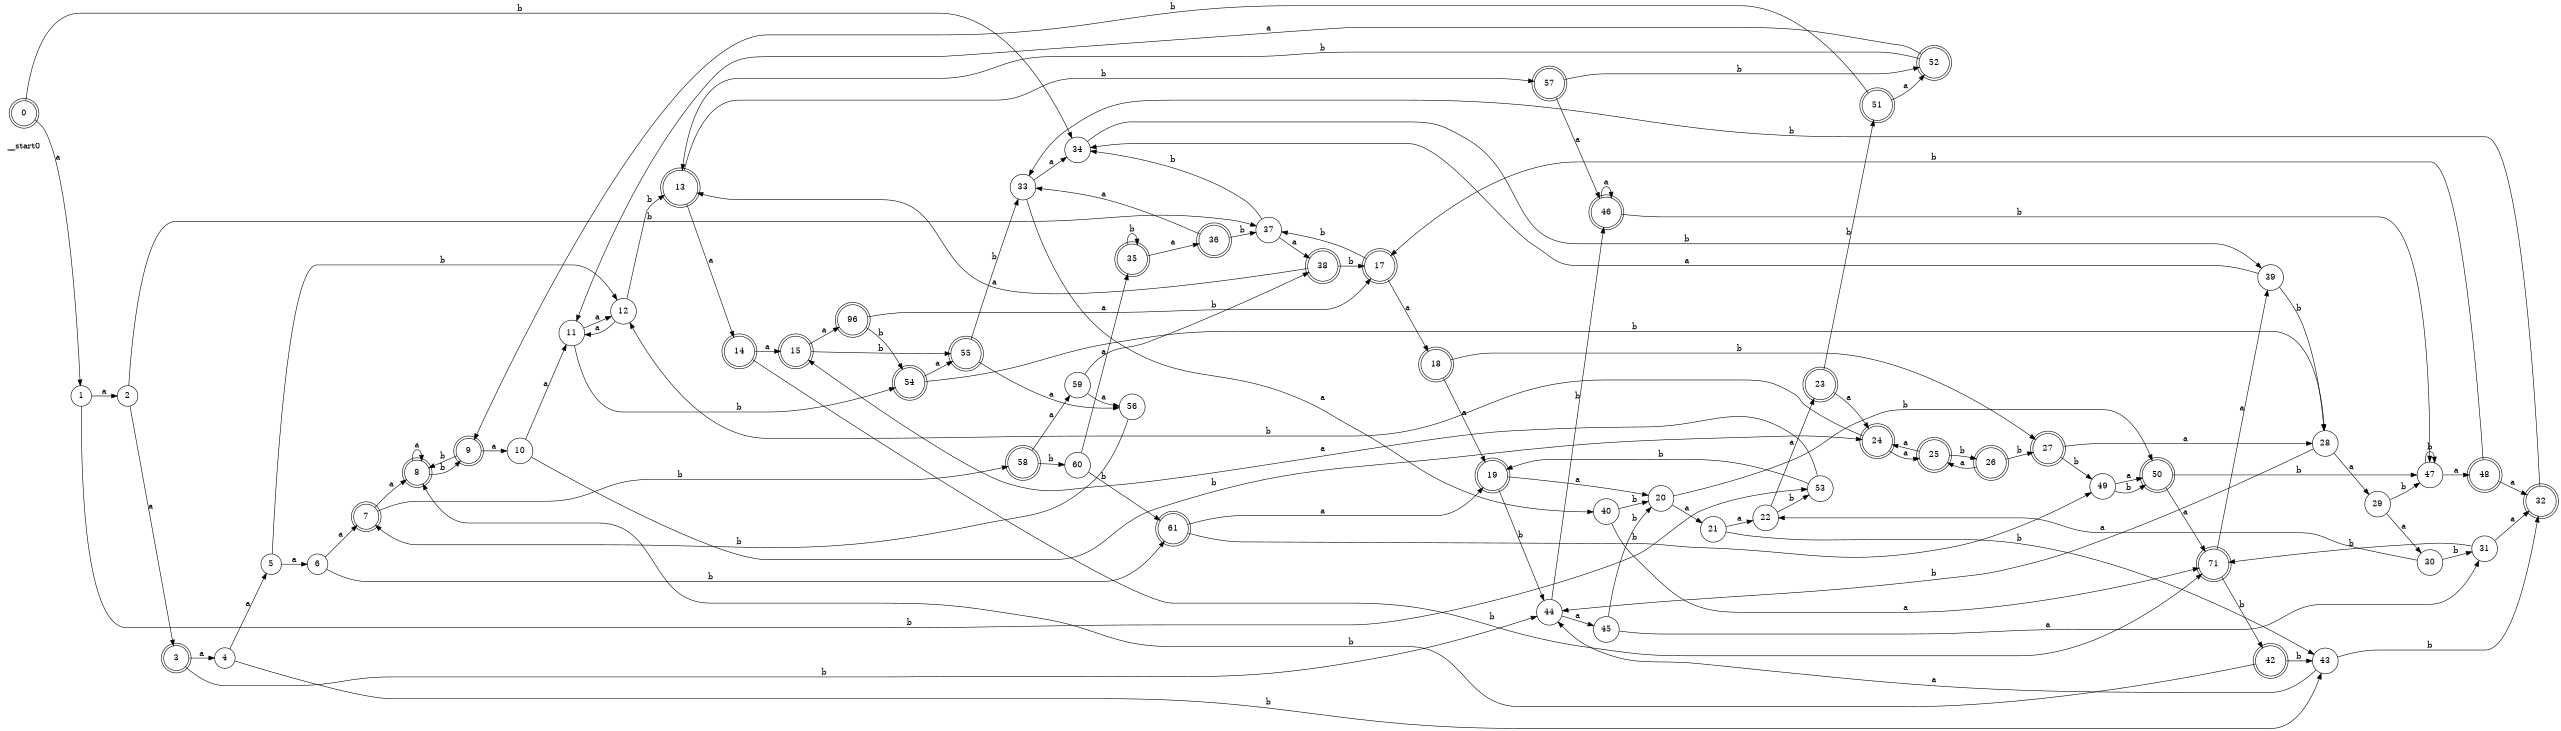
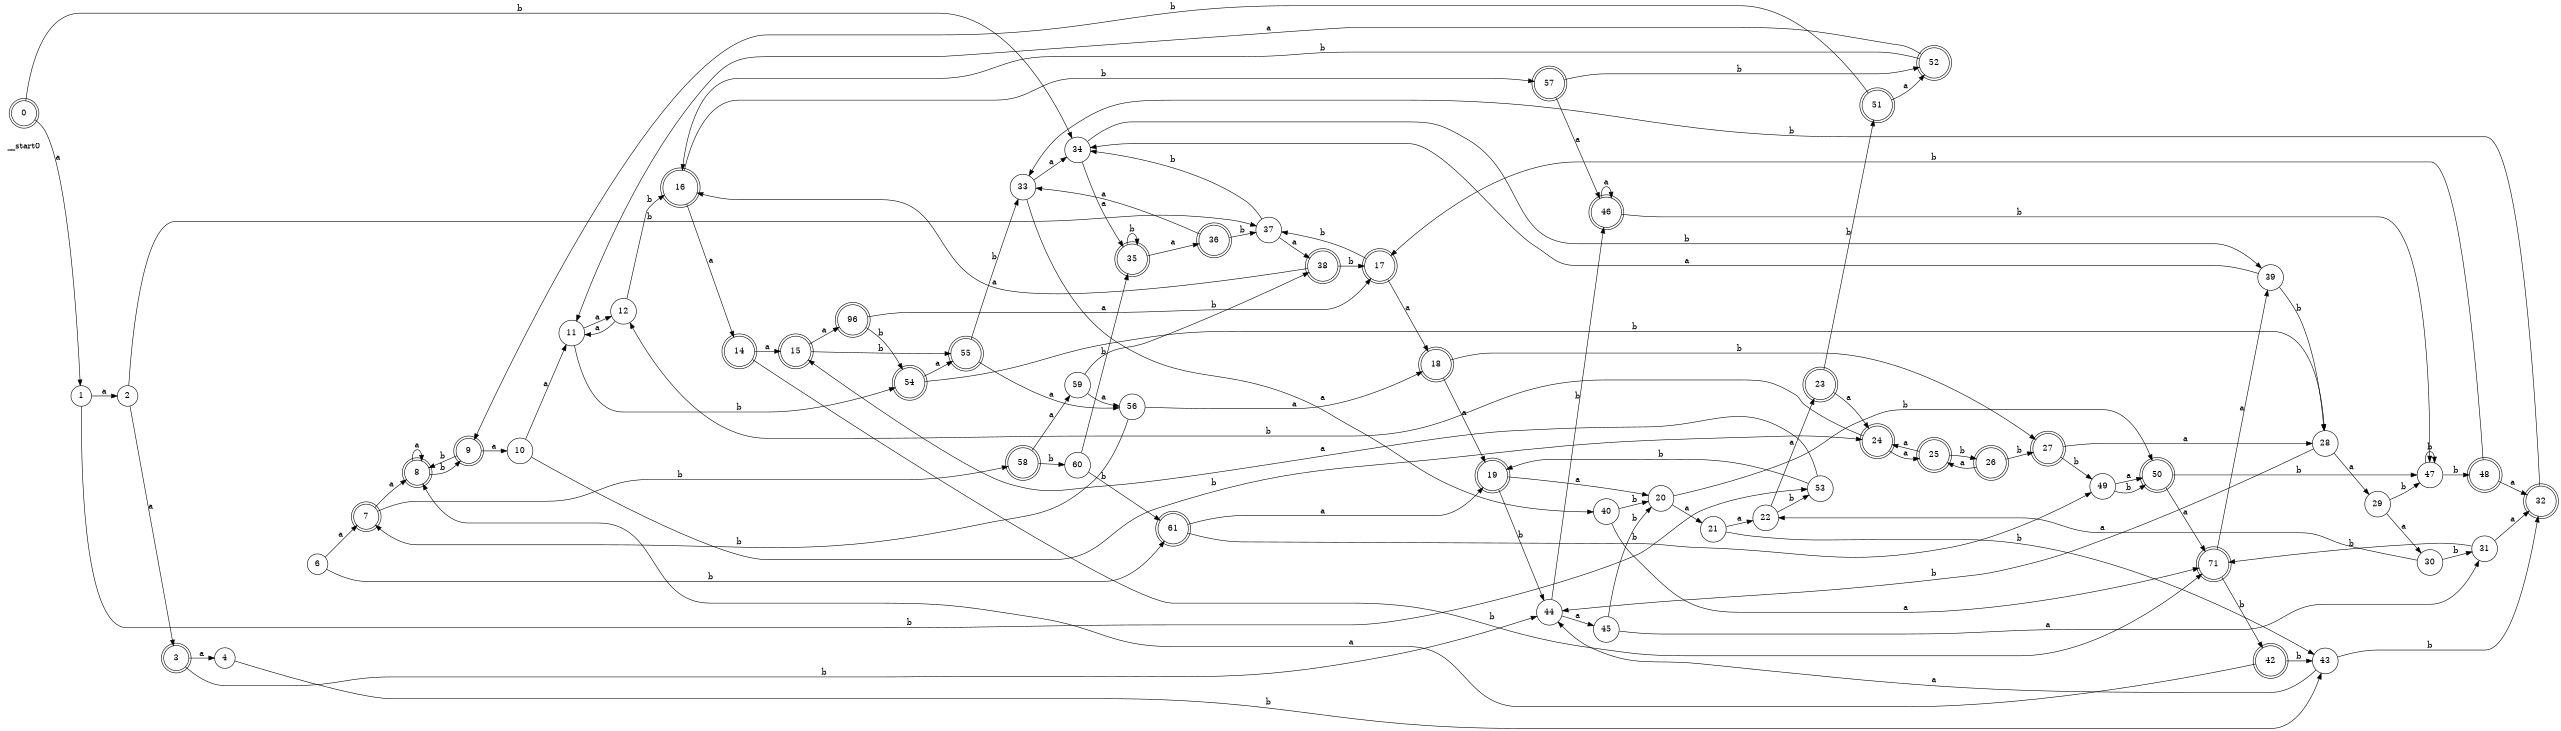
node "13": label "13" -> "16"
edge "34" -> "35": added, label "a"
edge "60" -> "35": label "a" -> "b"
edge "56" -> "18": added, label "a"
edge "47" -> "48": label "a" -> "b"
node "5": removed
edge "42" -> "8": label "b" -> "a"
